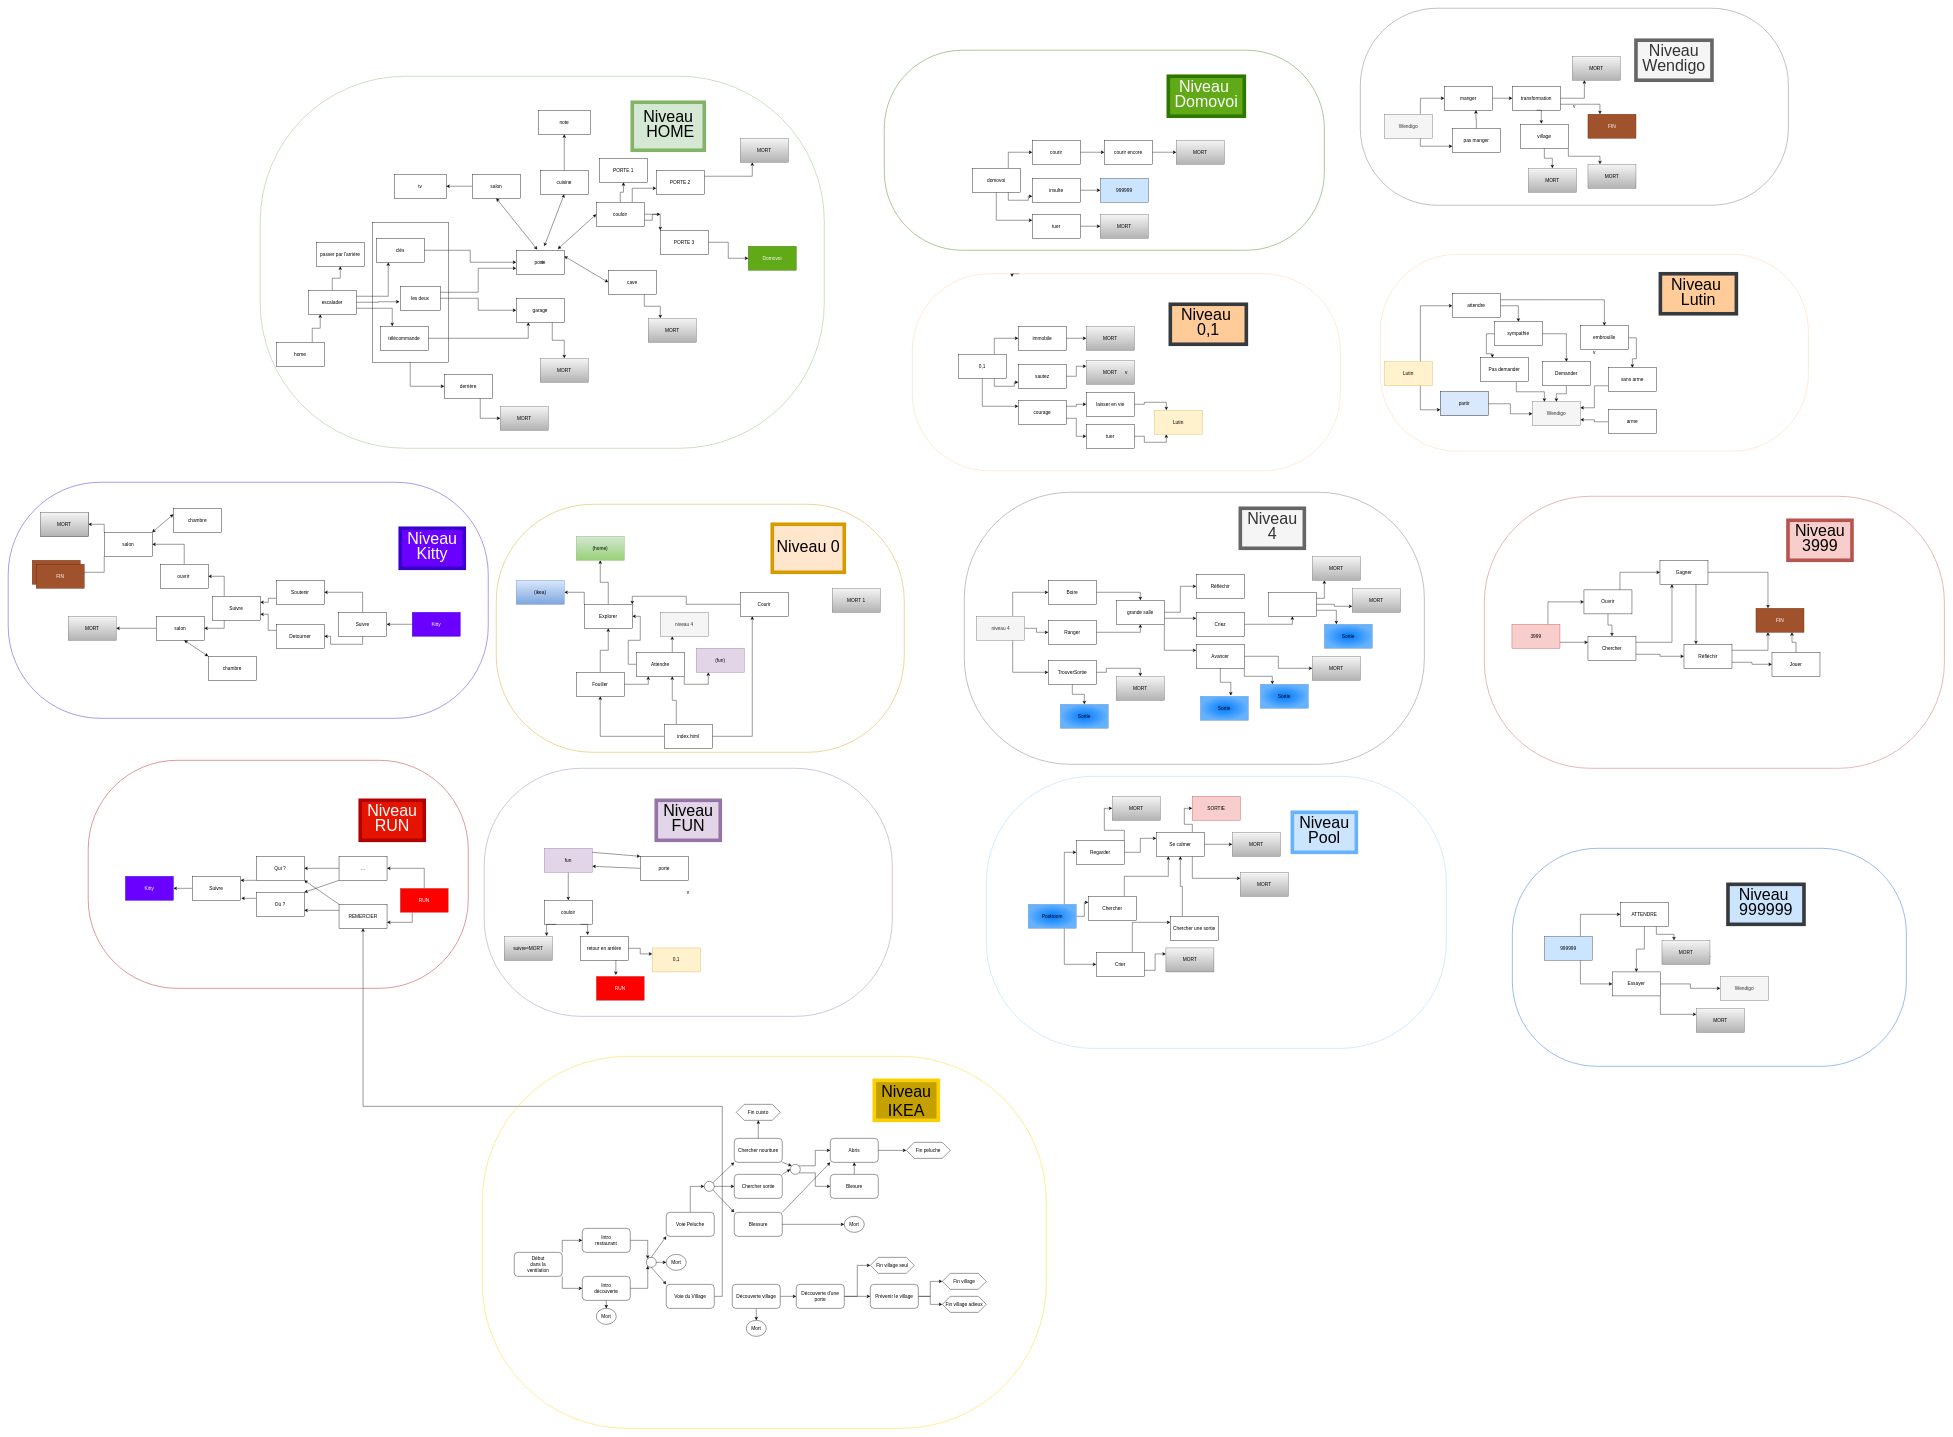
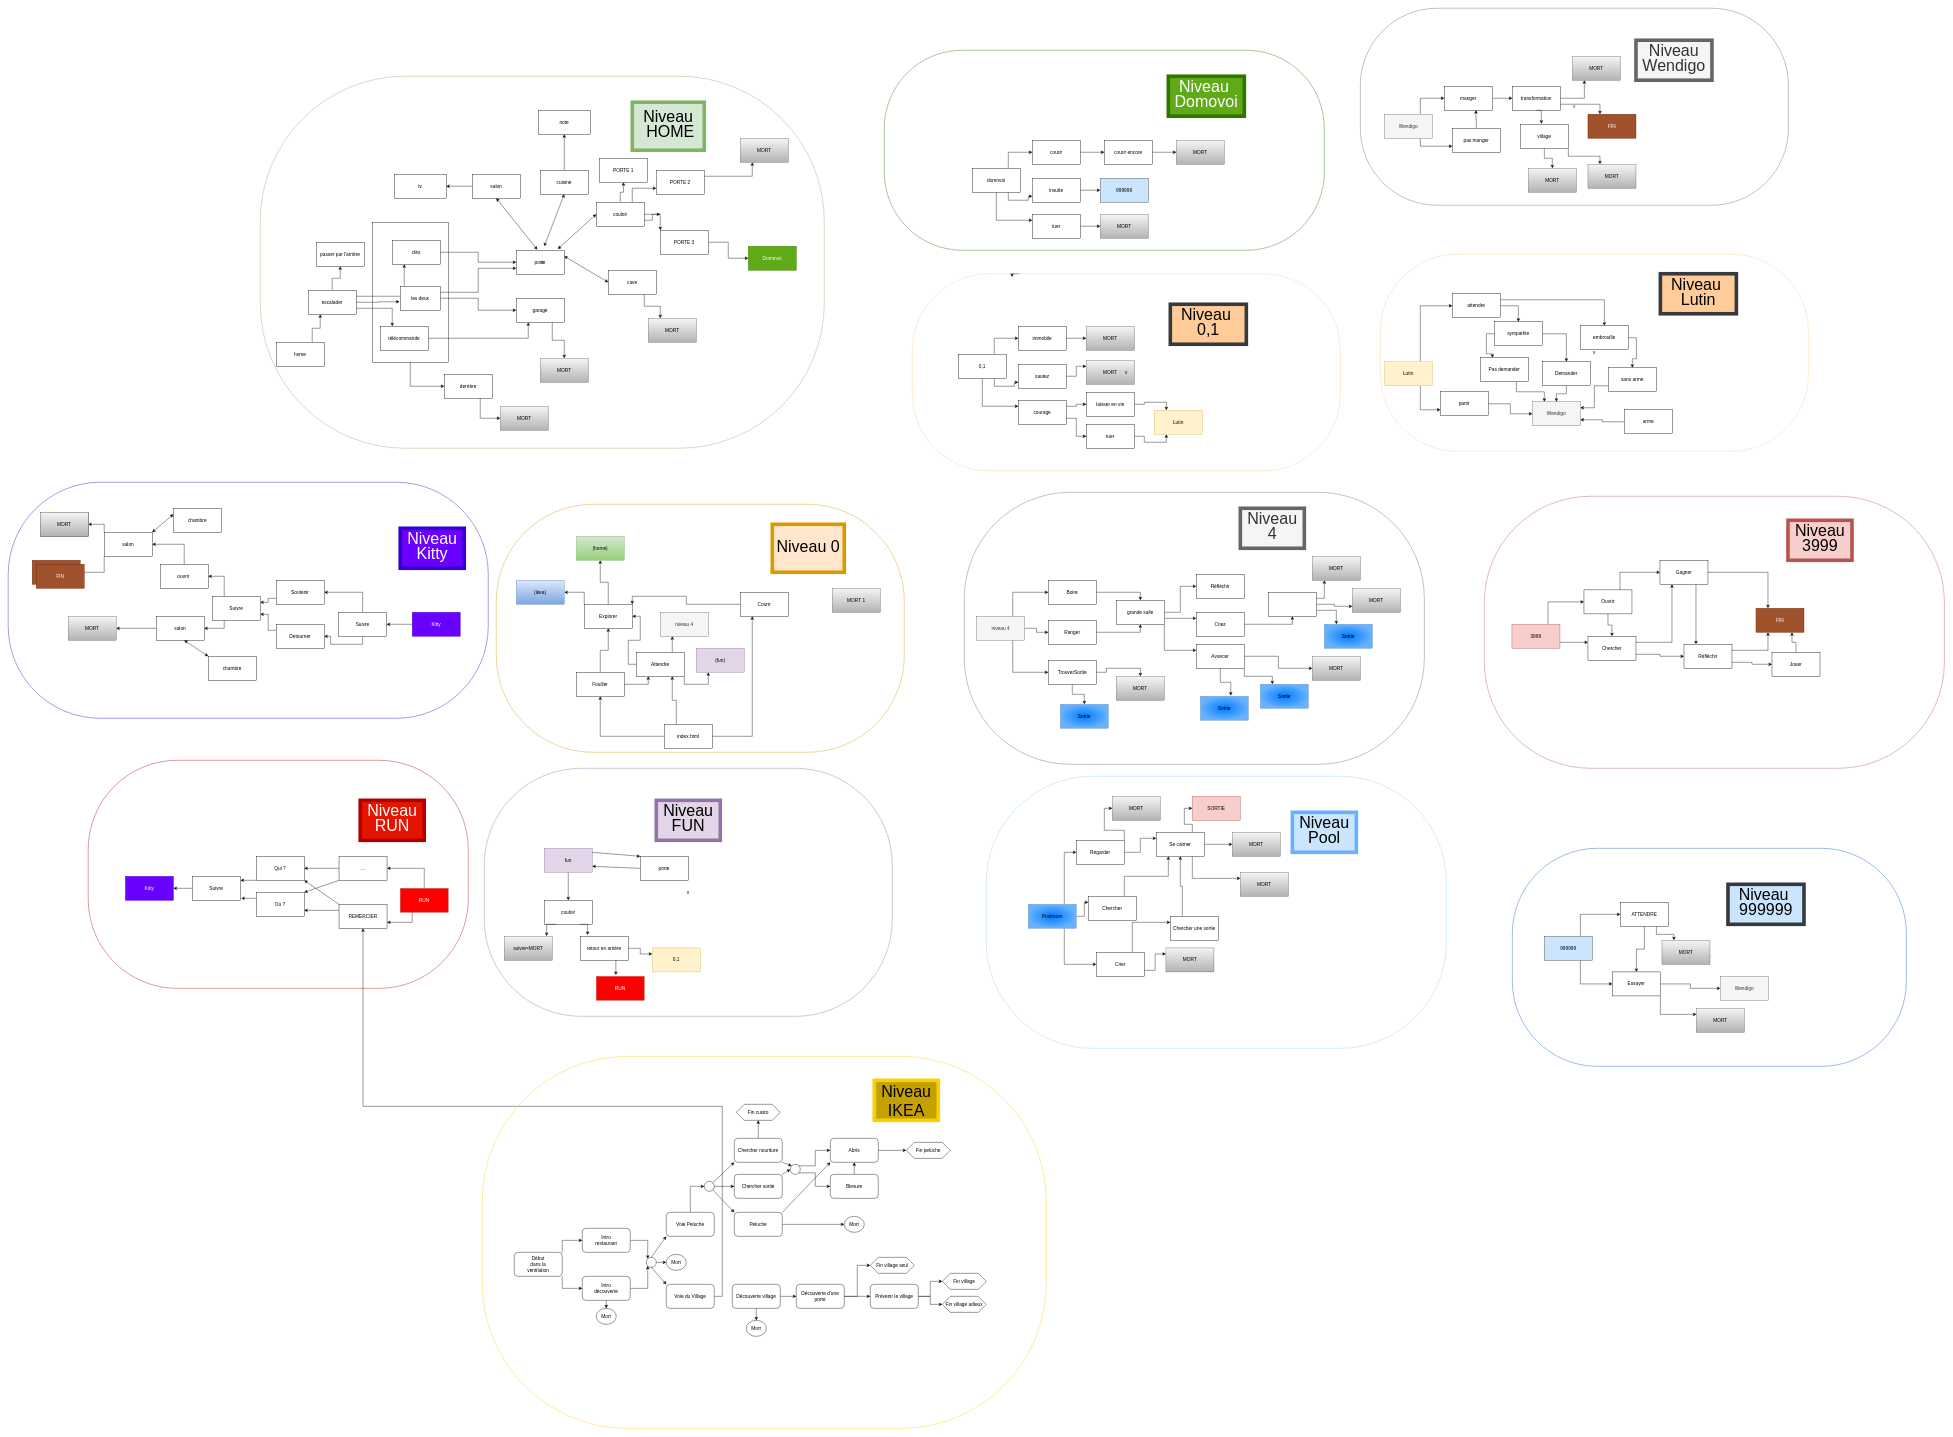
node "clés": moved (400, 250) -> (416, 252)
node "partir": fillcolor #dae8fc -> #ffffff
node "arme": moved (1632, 422) -> (1648, 422)
node "Blessure": label "Blessure" -> "Peluche"
